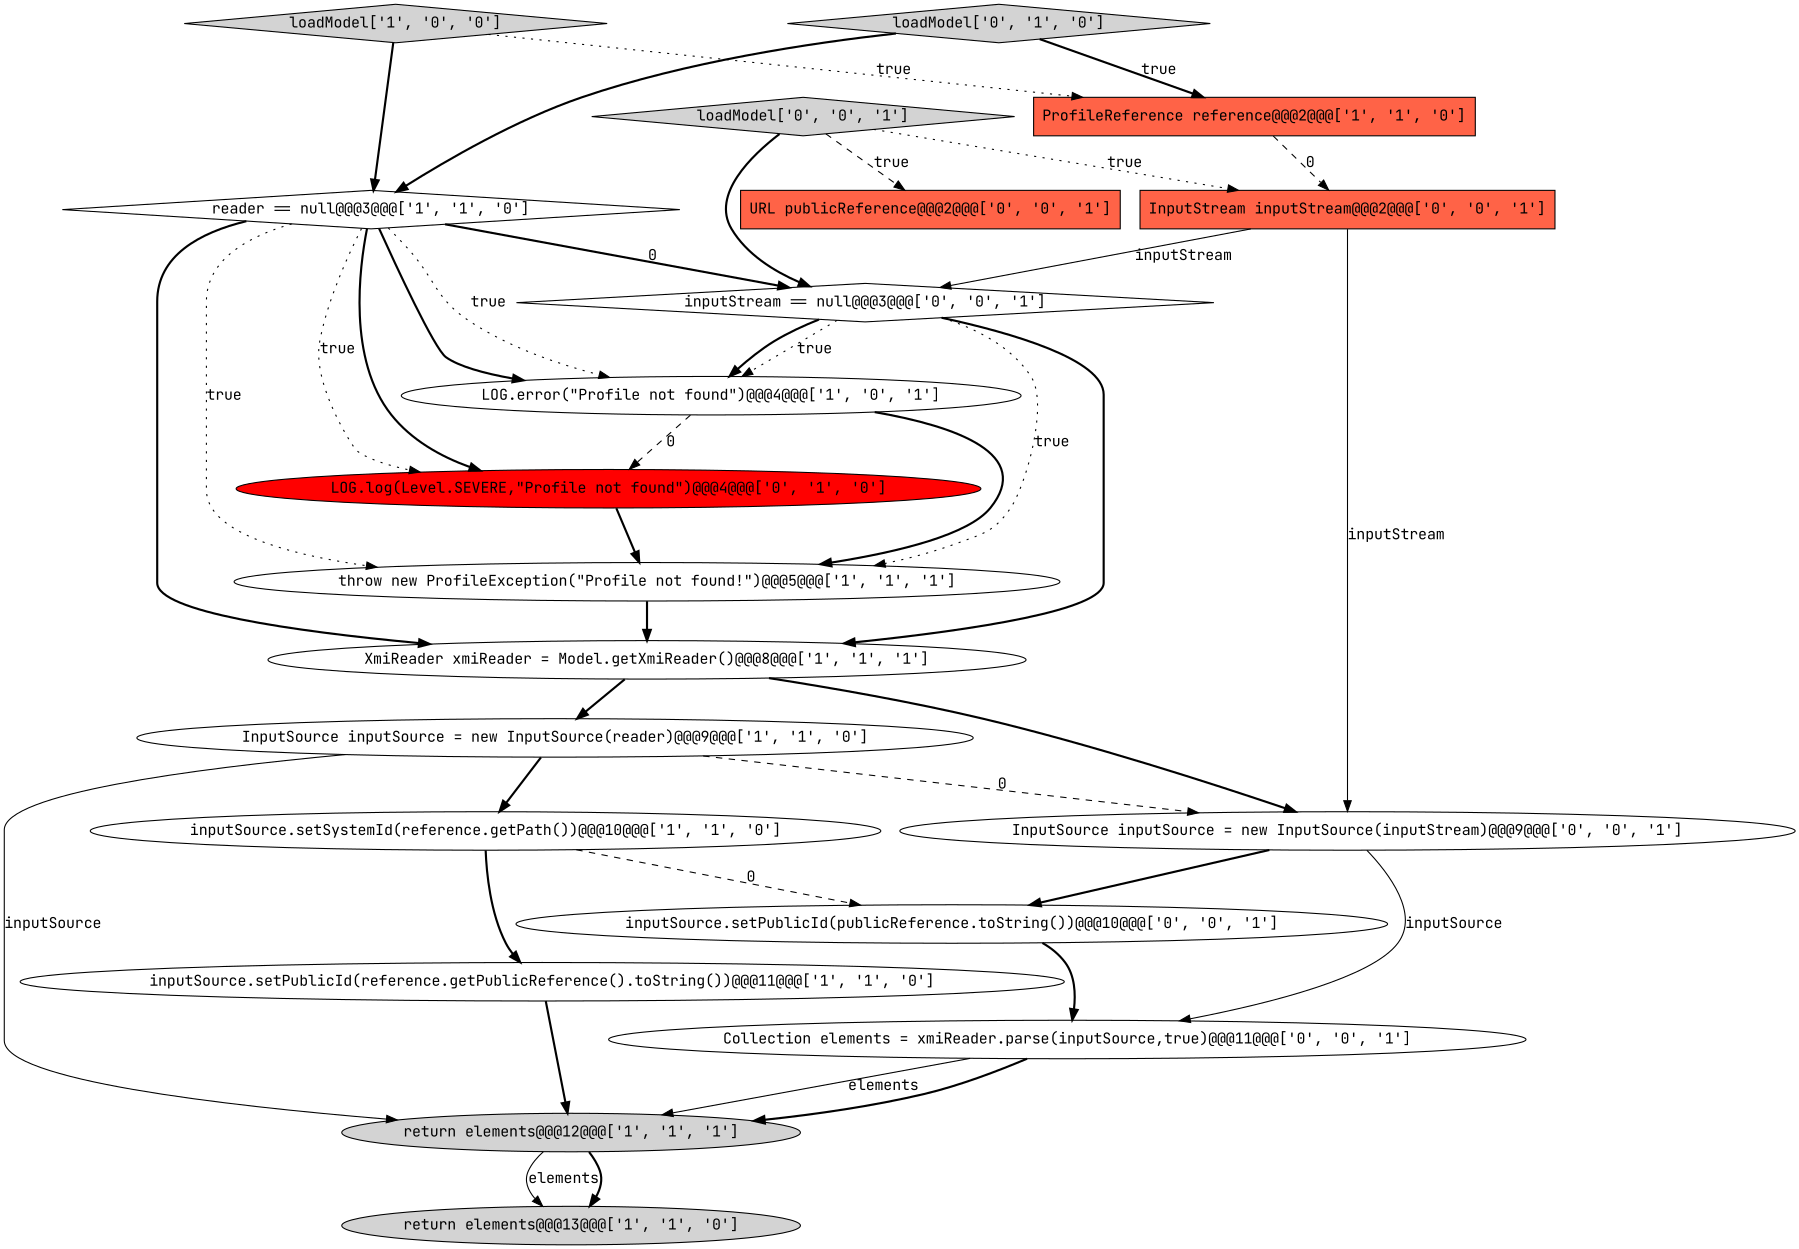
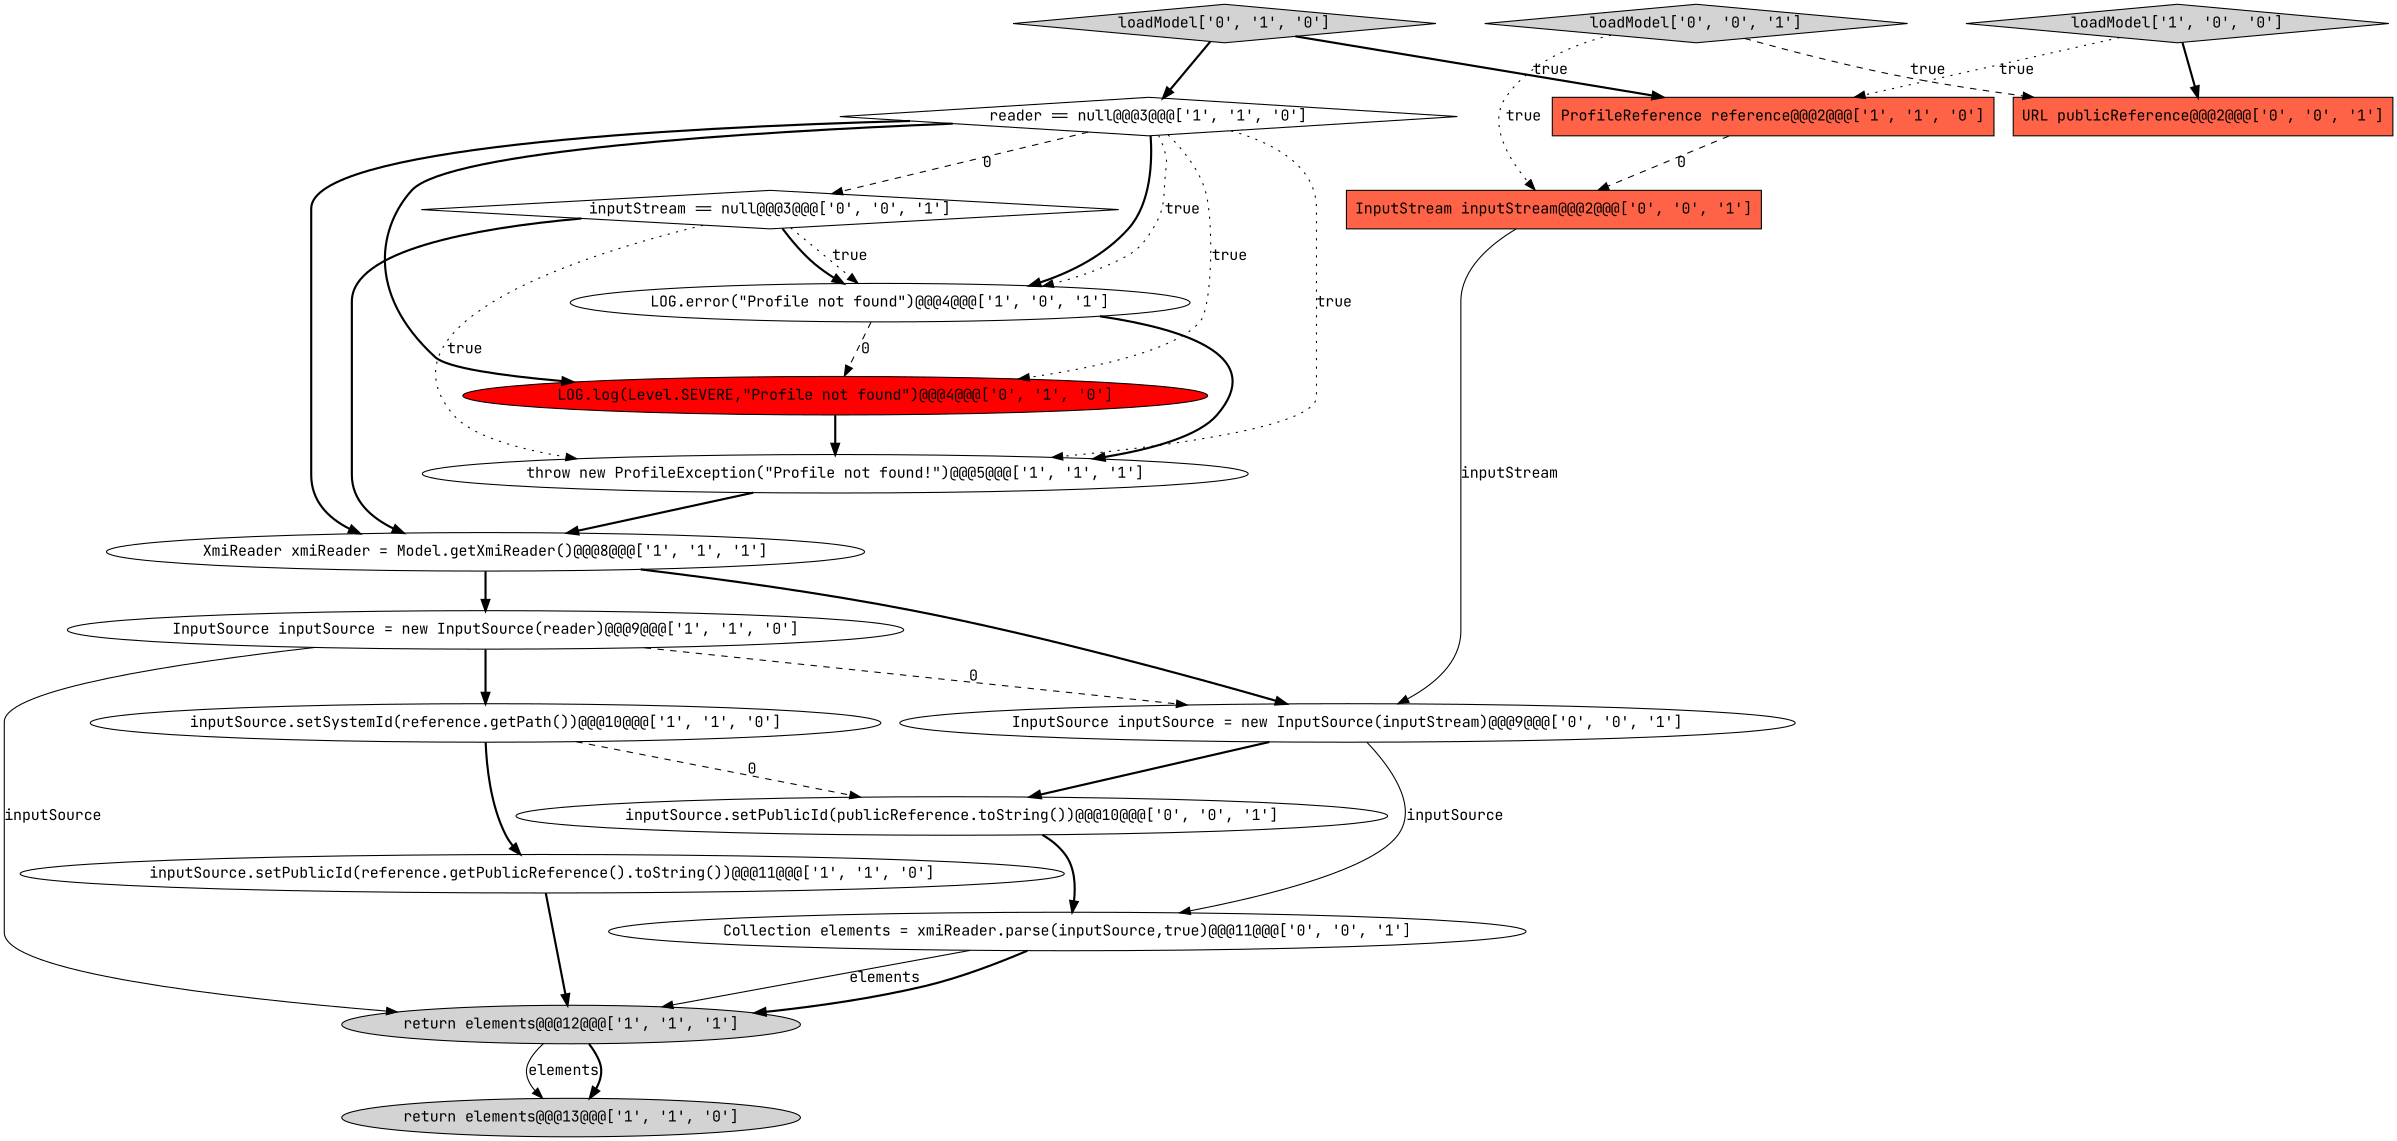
edge "loadModel['1', '0', '0']" -> "reader == null@@@3@@@['1', '1', '0']": now "loadModel['1', '0', '0']" -> "URL publicReference@@@2@@@['0', '0', '1']"
edge "loadModel['0', '0', '1']" -> "inputStream == null@@@3@@@['0', '0', '1']": removed
edge "reader == null@@@3@@@['1', '1', '0']" -> "inputStream == null@@@3@@@['0', '0', '1']": style bold -> dashed
edge "InputStream inputStream@@@2@@@['0', '0', '1']" -> "inputStream == null@@@3@@@['0', '0', '1']": removed, label "inputStream"
